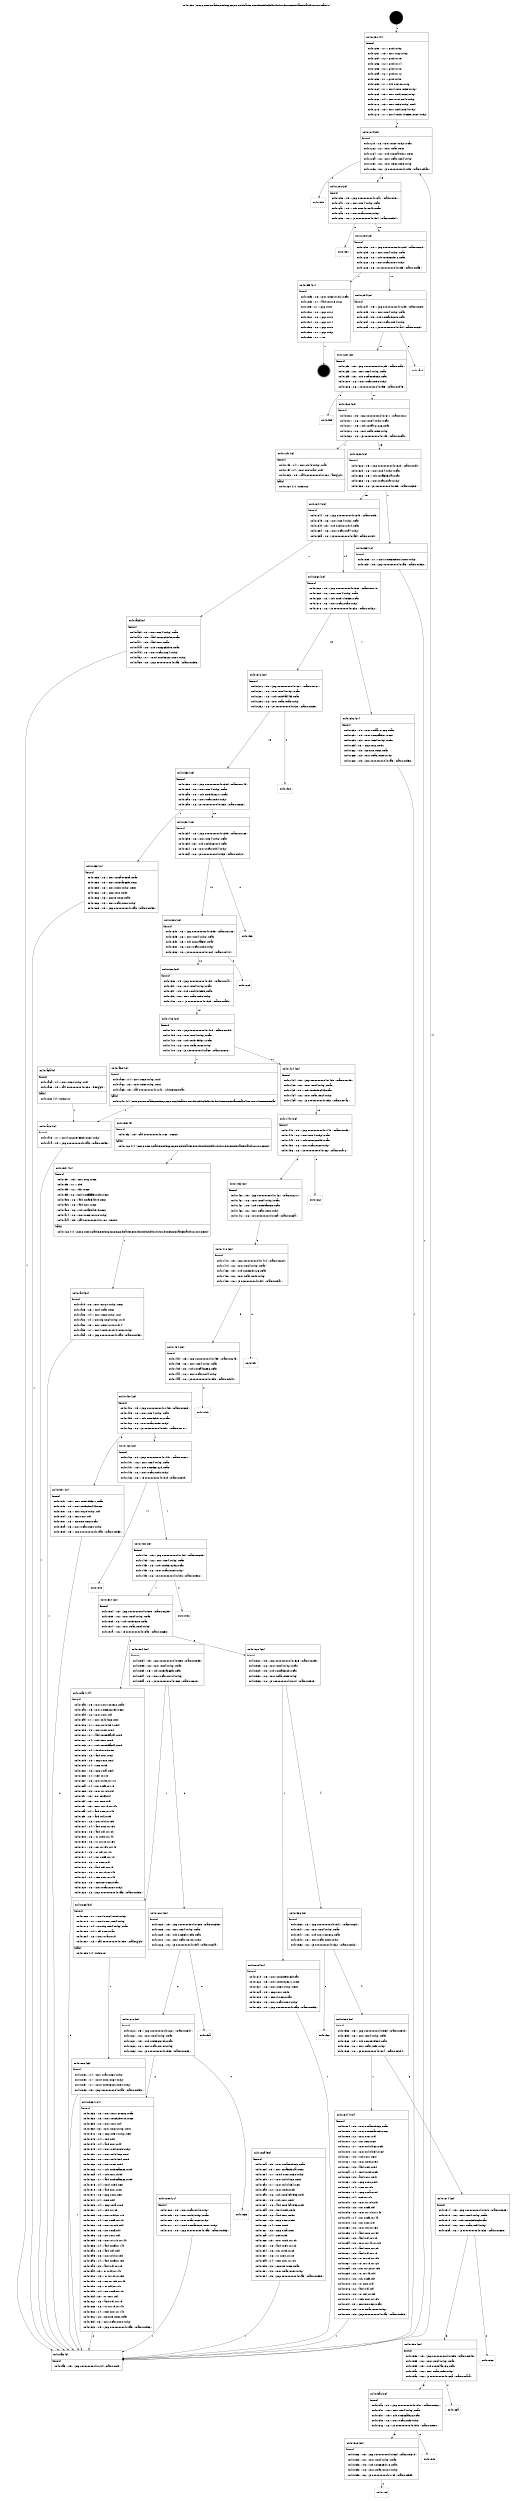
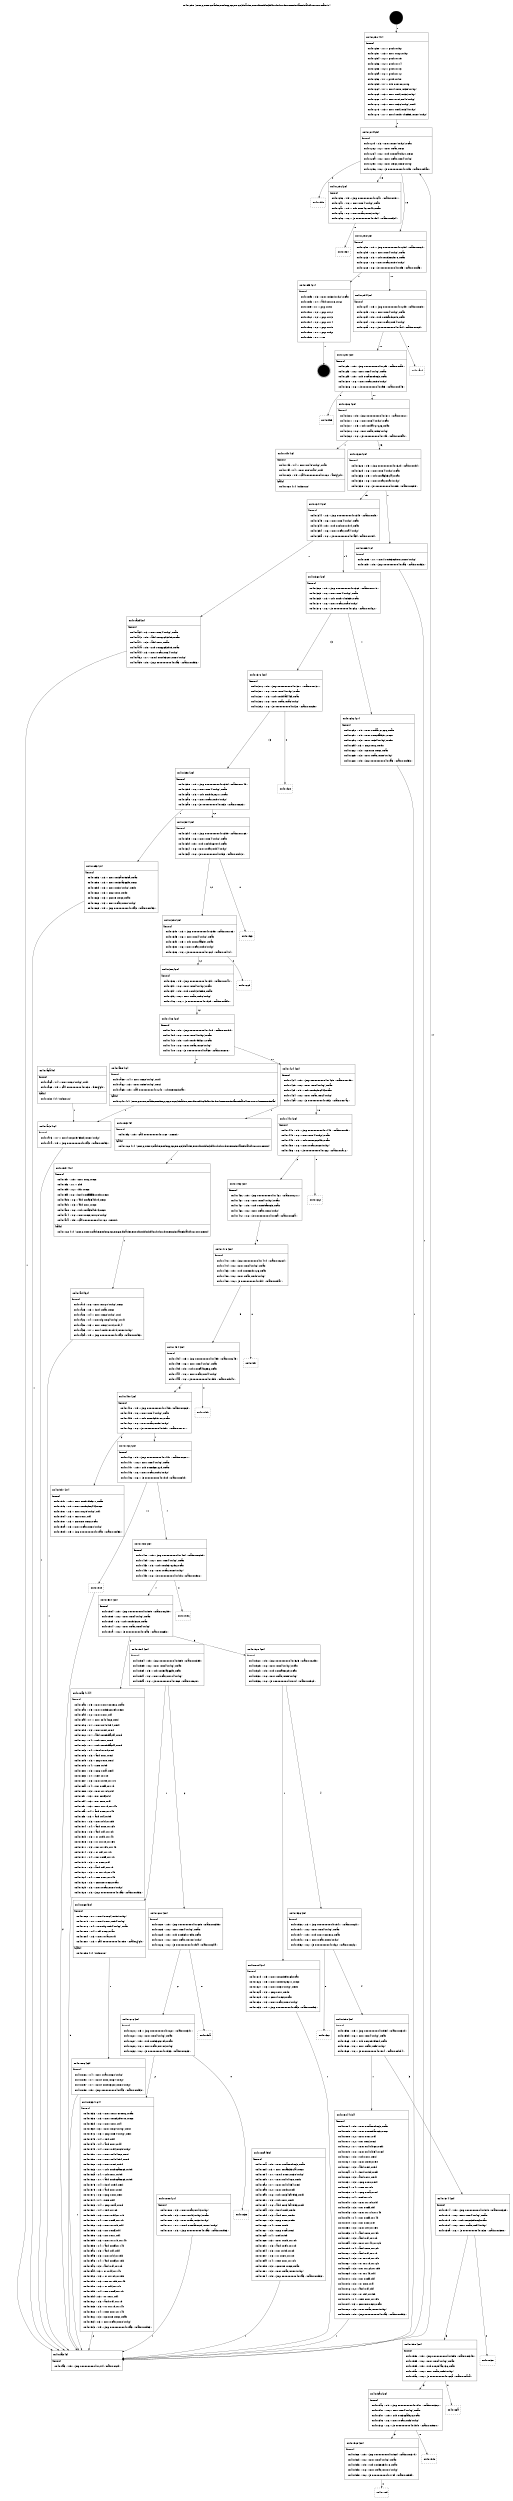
edge "0x40129c [28]" -> "0x4012b8 [28]": now "0x40127f [29]" -> "0x4012b8 [28]"
edge "0x401424 [28]" -> "0x4019f2 [5]": added, label "1"
edge "0x401494 [28]" -> "0x4014b0 [28]": added, label "9"
edge "0x4019d7 [27]" -> "0x401fa3 [5]": now "0x401b0f" -> "0x401fa3 [5]"
